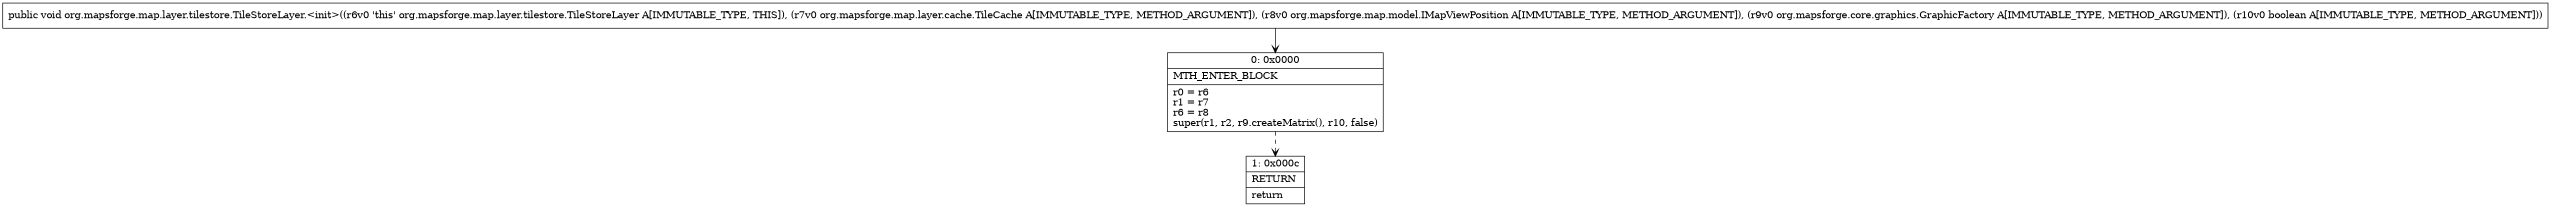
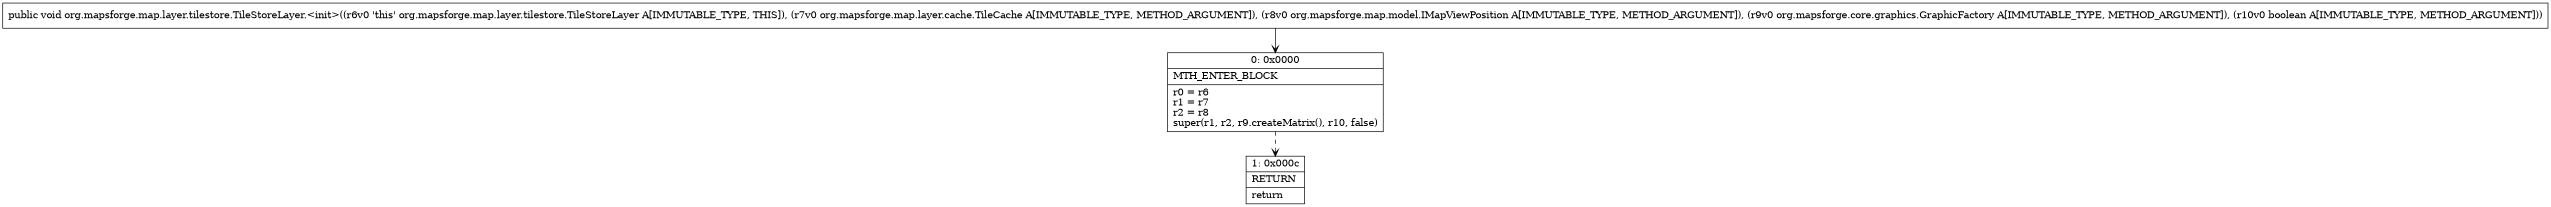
node "0: 0x0000": text "r6 = r8" -> "r2 = r8"
